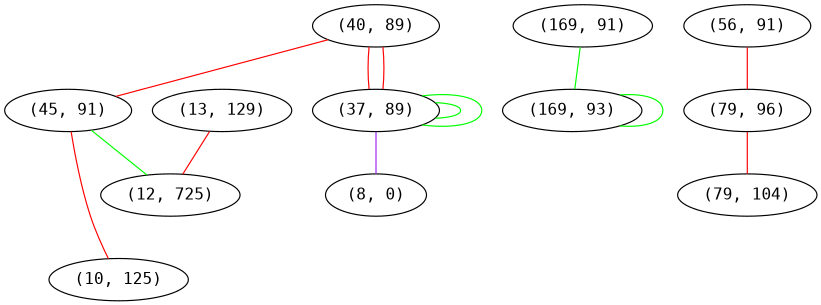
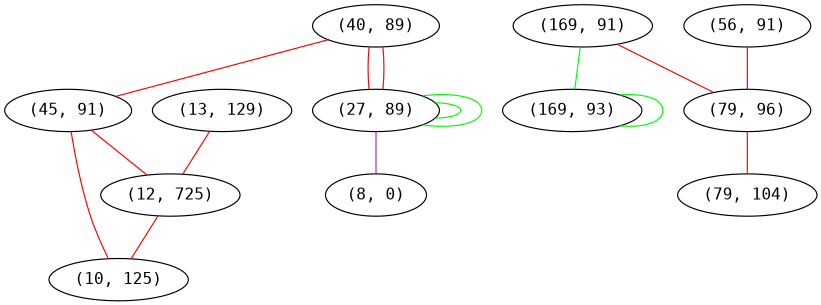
edge "(169, 91)" -- "(79, 96)": added
node "(37, 89)": label "(37, 89)" -> "(27, 89)"
edge "(45, 91)" -- "(12, 725)": color green -> red
edge "(12, 725)" -- "(10, 125)": added
